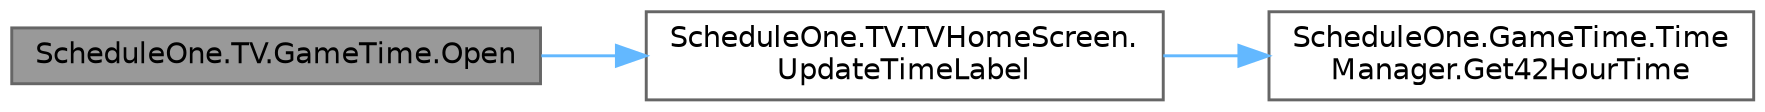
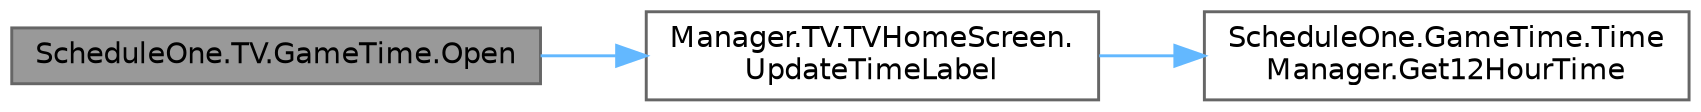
node "ScheduleOne.TV.TVHomeScreen. UpdateTimeLabel": label "ScheduleOne.TV.TVHomeScreen. UpdateTimeLabel" -> "Manager.TV.TVHomeScreen. UpdateTimeLabel"
node "ScheduleOne.GameTime.Time Manager.Get42HourTime": label "ScheduleOne.GameTime.Time Manager.Get42HourTime" -> "ScheduleOne.GameTime.Time Manager.Get12HourTime"
